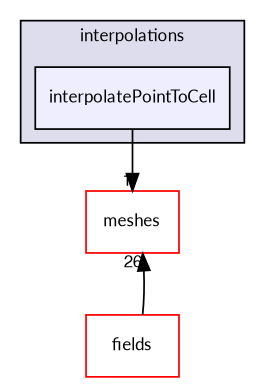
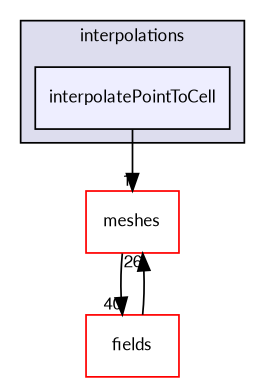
edge "meshes" -> "fields": added
